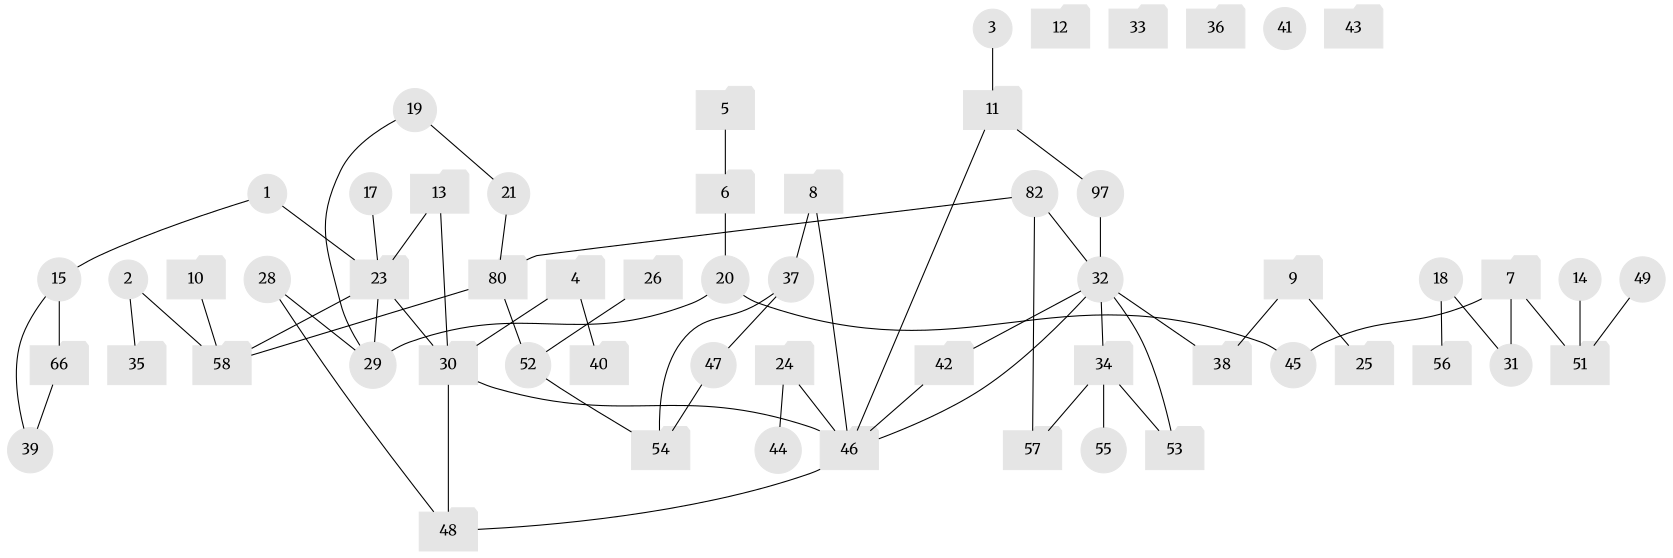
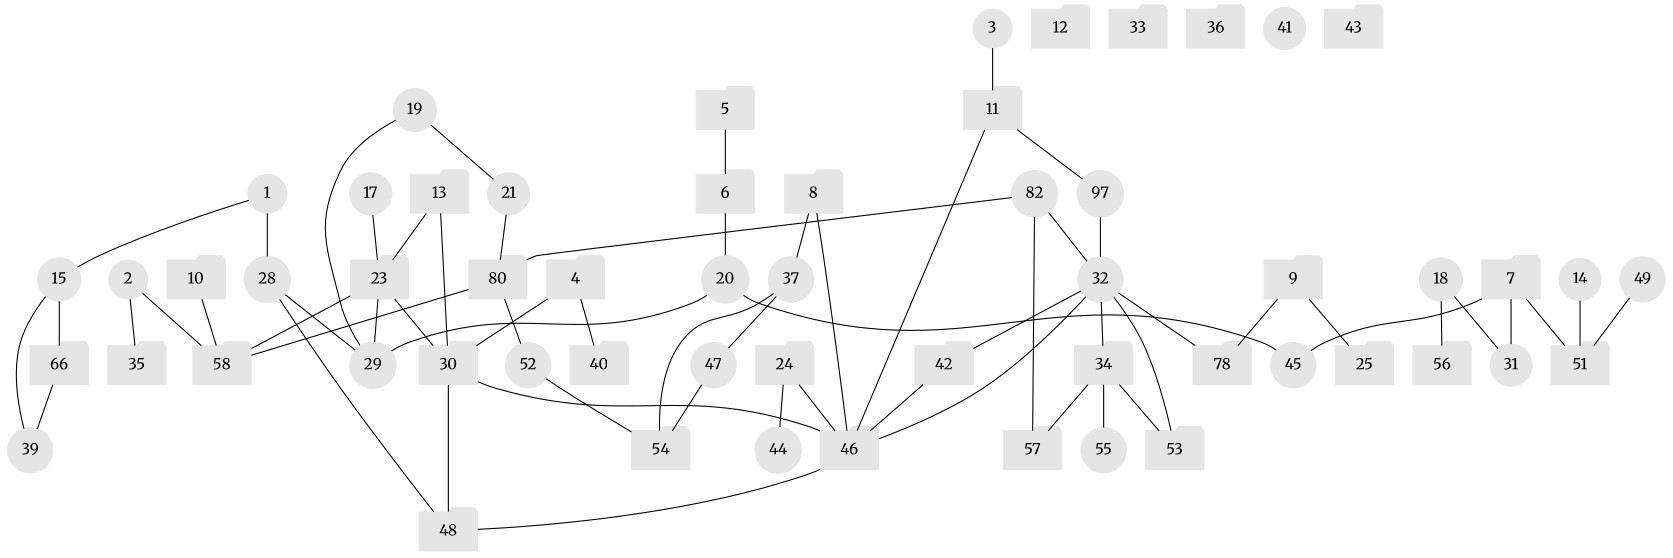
edge "1" -- "23": now "1" -- "28"
node "26": removed
node "38": label "38" -> "78"
